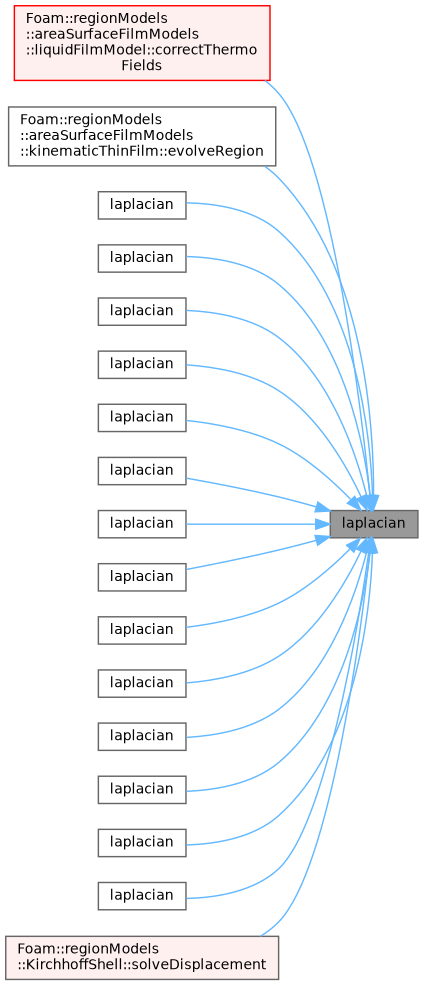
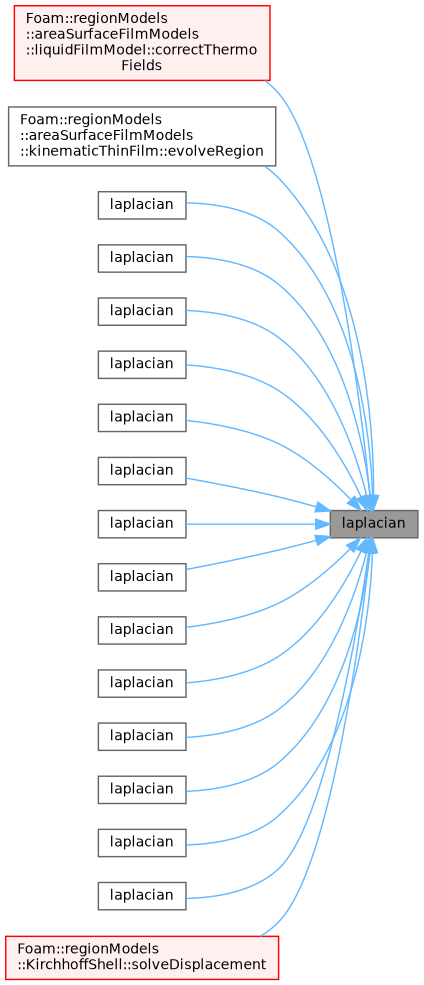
node "Foam::regionModels ::KirchhoffShell::solveDisplacement": color grey40 -> red
